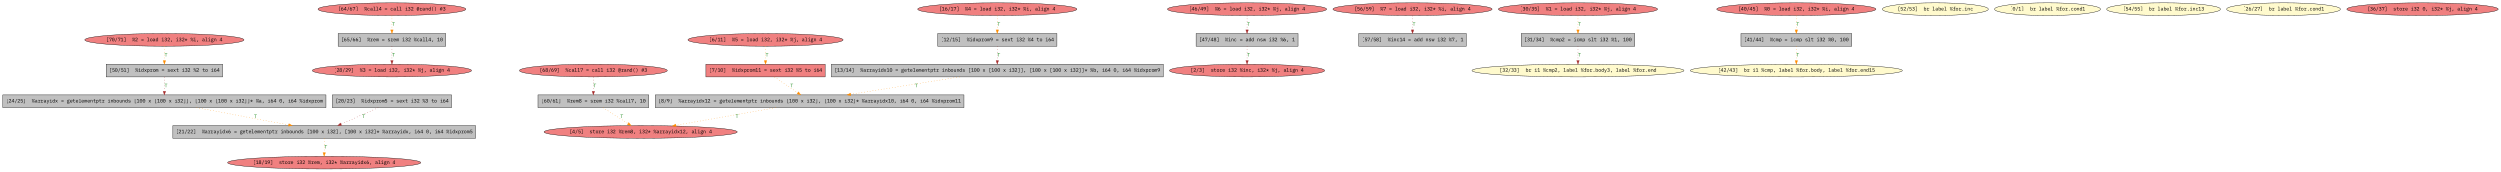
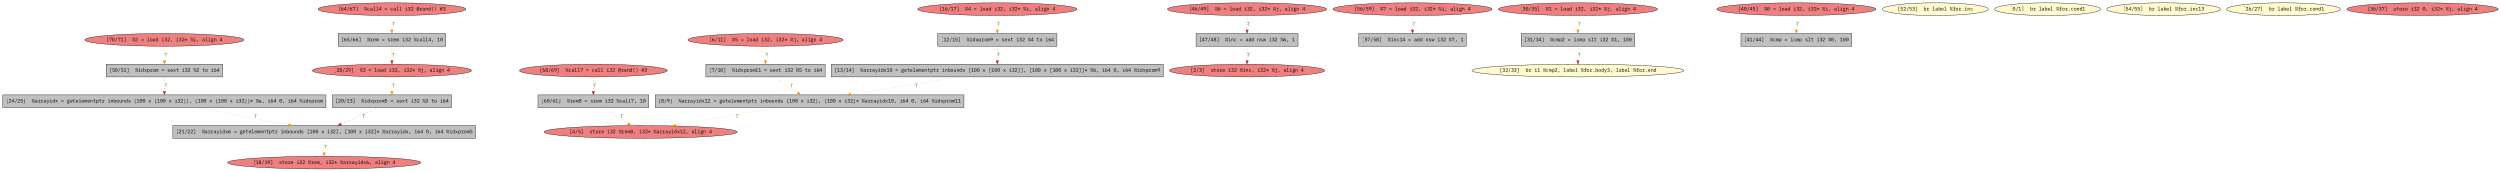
node "[7/10]  %idxprom11 = sext i32 %5 to i64": fillcolor lightcoral -> grey
node "[42/43]  br i1 %cmp, label %for.body, label %for.end15": removed
edge "[28/29]  %3 = load i32, i32* %j, align 4" -> "[20/23]  %idxprom5 = sext i32 %3 to i64": added, label "T"
